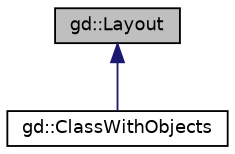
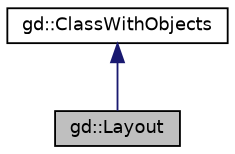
edge "gd::ClassWithObjects" -> "gd::Layout": reversed
